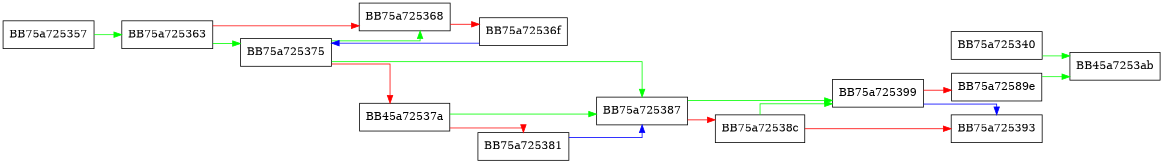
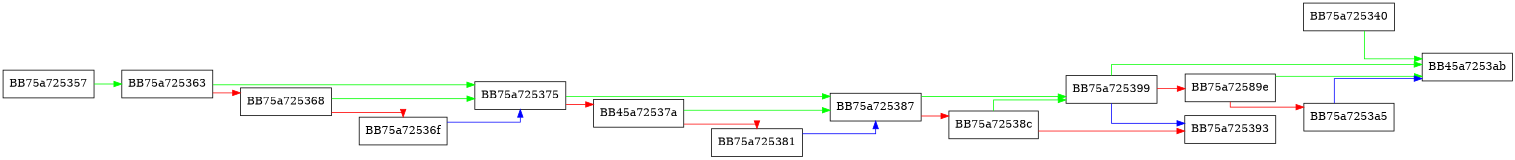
edge "BB75a725375" -> "BB75a725368": reversed
edge "BB75a725399" -> "BB45a7253ab": added
node "BB75a7253a5": added
